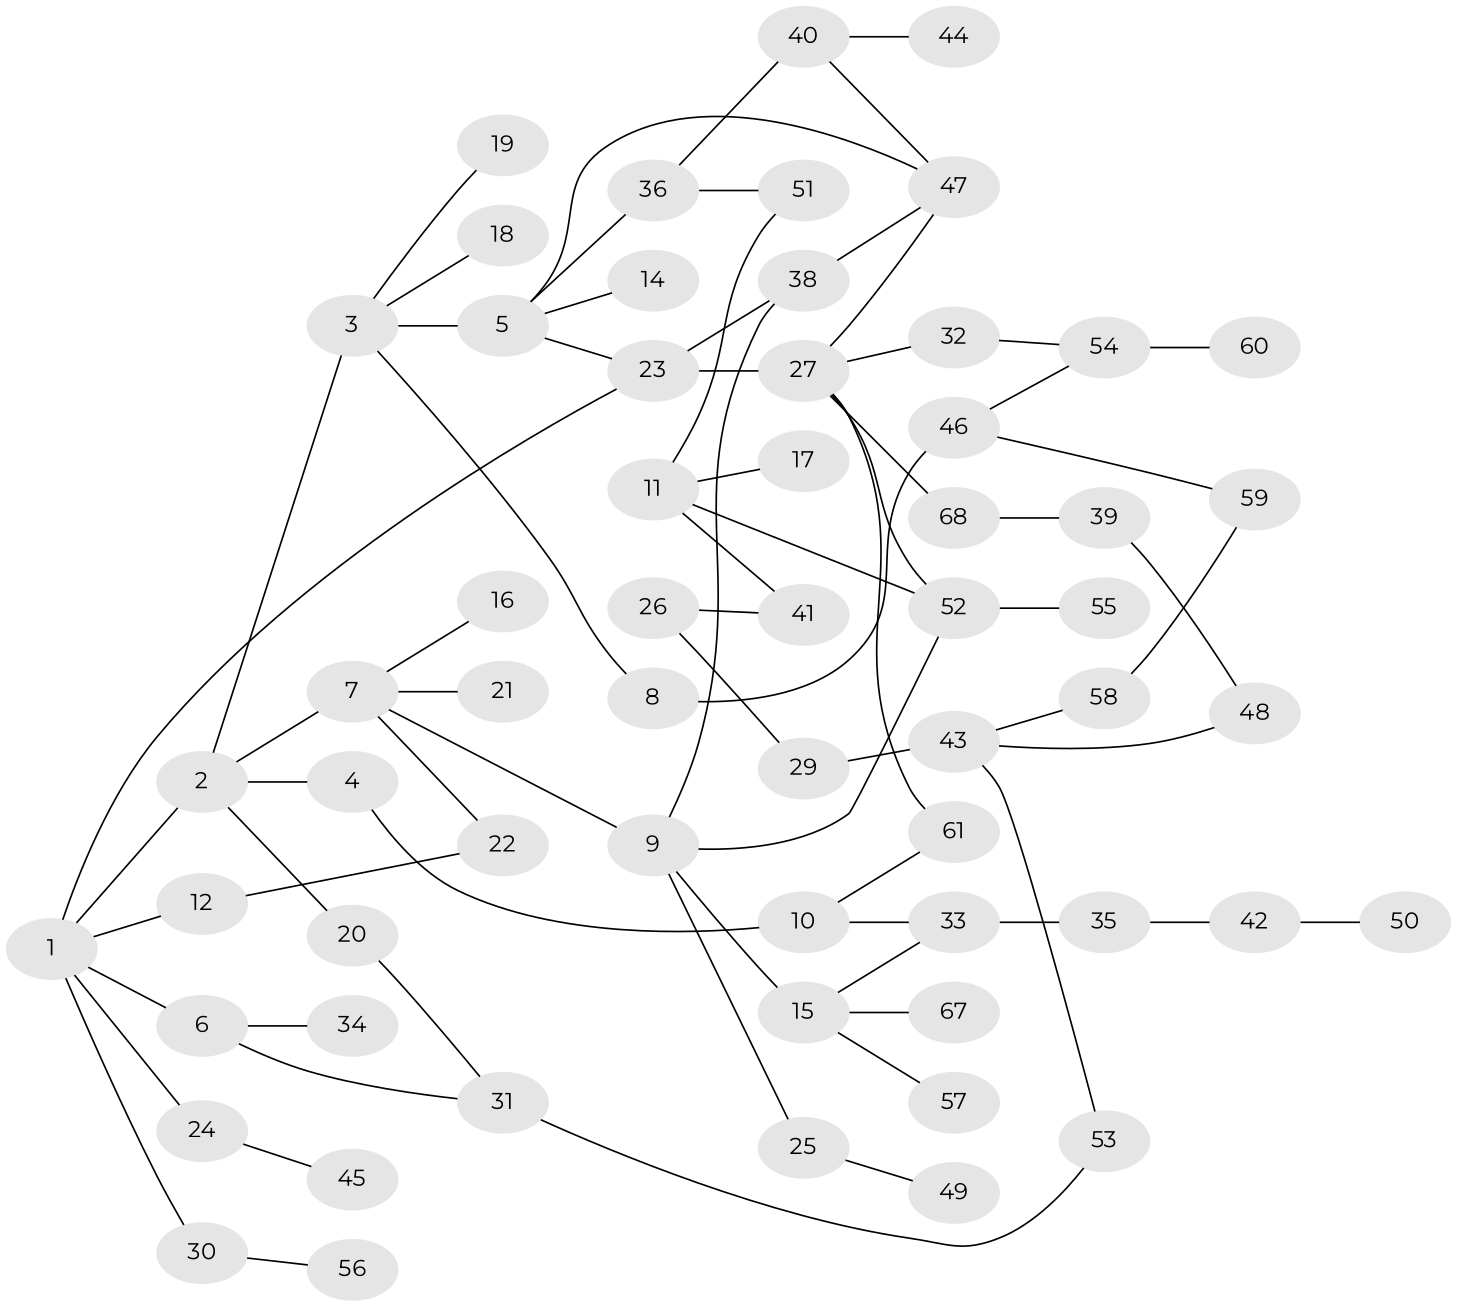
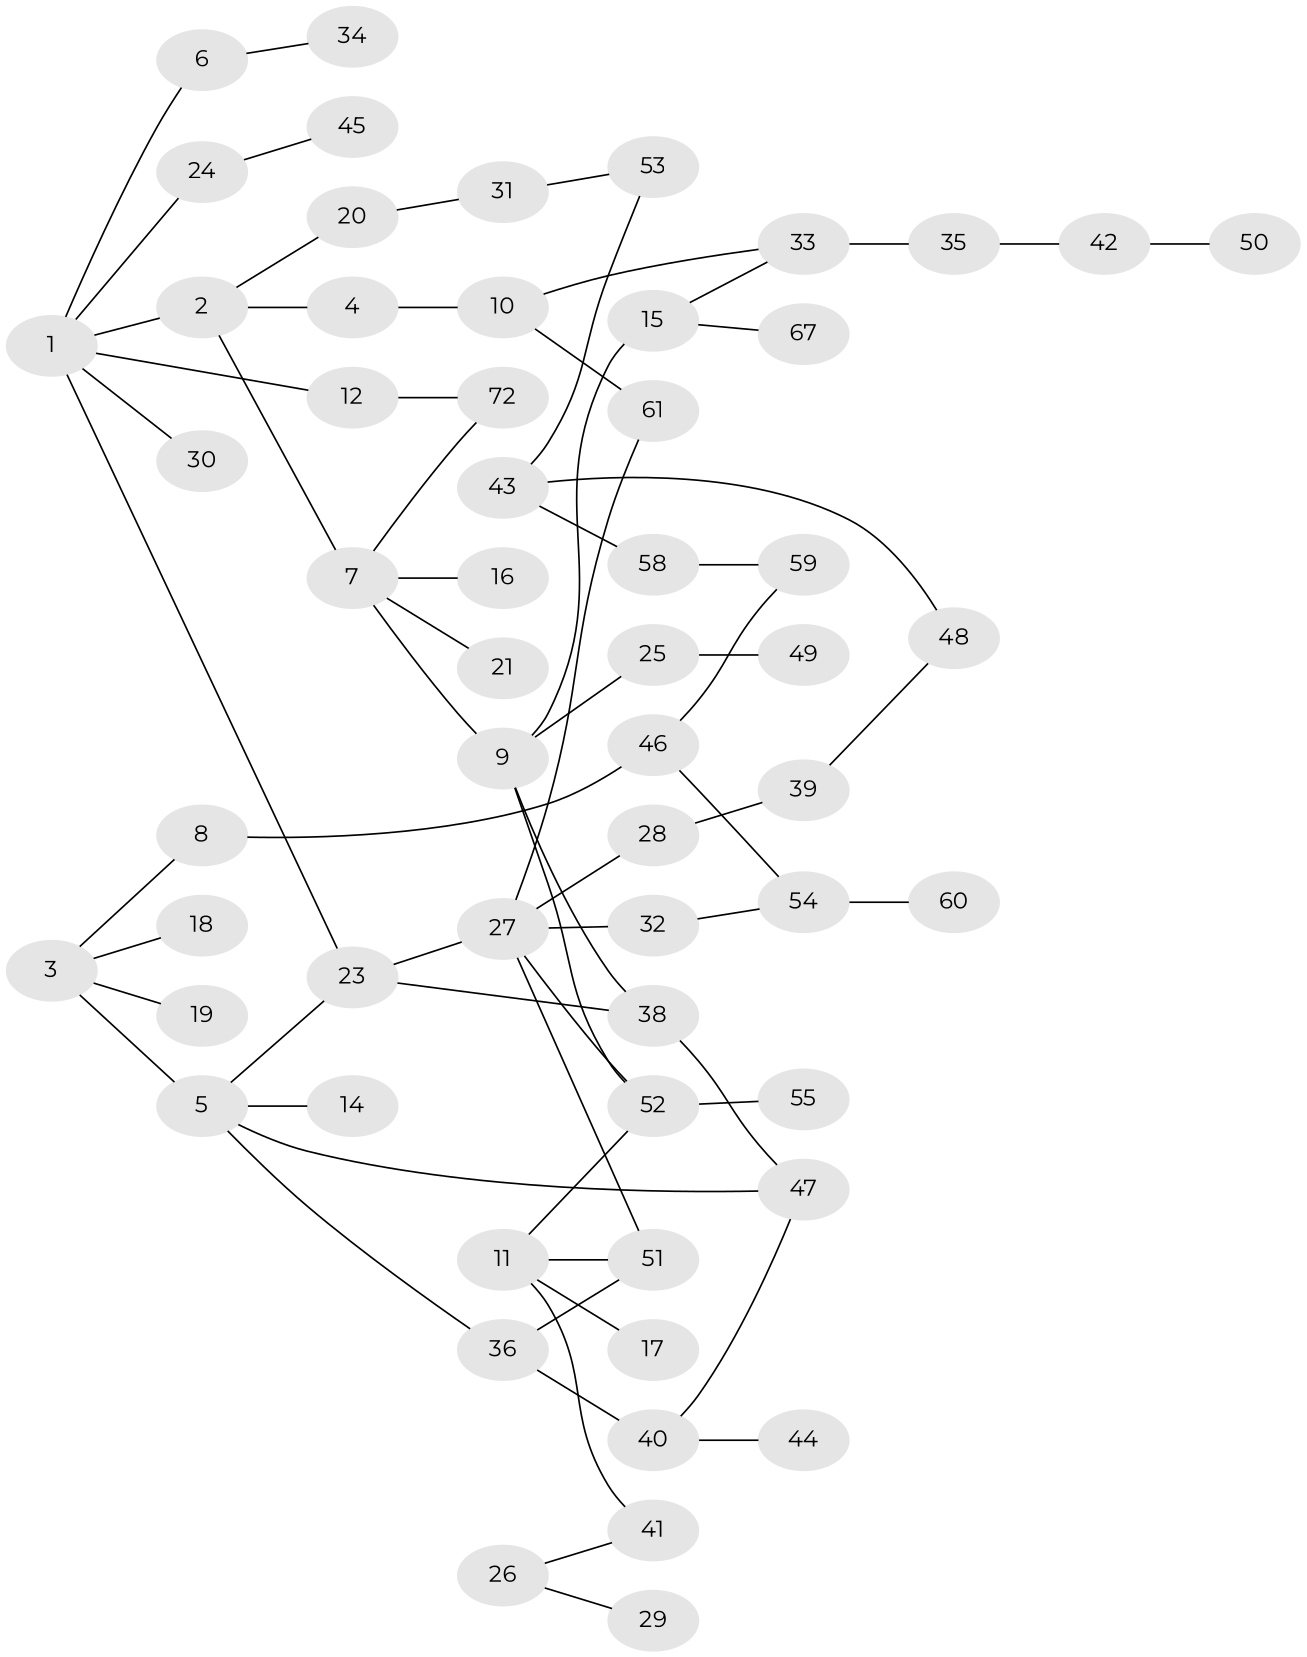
edge "47" -- "27": now "51" -- "27"
node "68": label "68" -> "28"
edge "3" -- "2": removed
edge "43" -- "29": removed
node "22": label "22" -> "72"
edge "6" -- "31": removed
node "57": removed
node "56": removed
